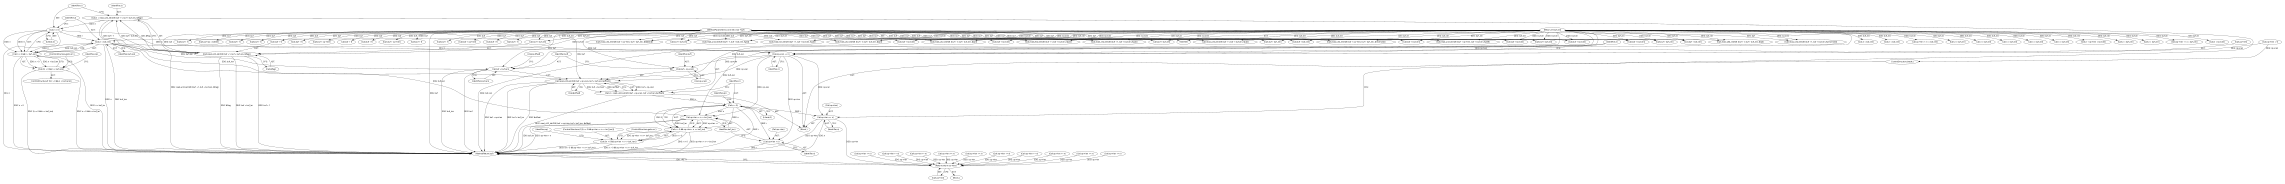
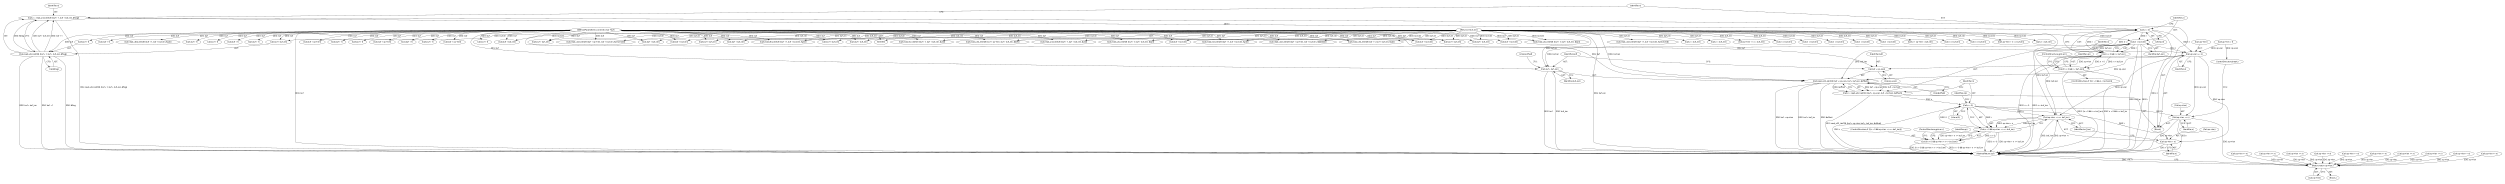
edge "(MethodParameterIn,const leb char *buf)" -> "(Call,read_u32_leb128 (buf + 1, buf + buf_len, &reserved))": removed, label "DDG: buf"
edge "(Return,int buf_len)" -> "(Call,read_u64_leb128 (buf + 1, buf + buf_len, &val))": removed, label "DDG: buf_len"
edge "(Return,int buf_len)" -> "(Call,read_u32_leb128 (buf + 1, buf + buf_len, &flag))": removed, label "DDG: buf_len"
node "(Call,op->op = buf[0])": removed
